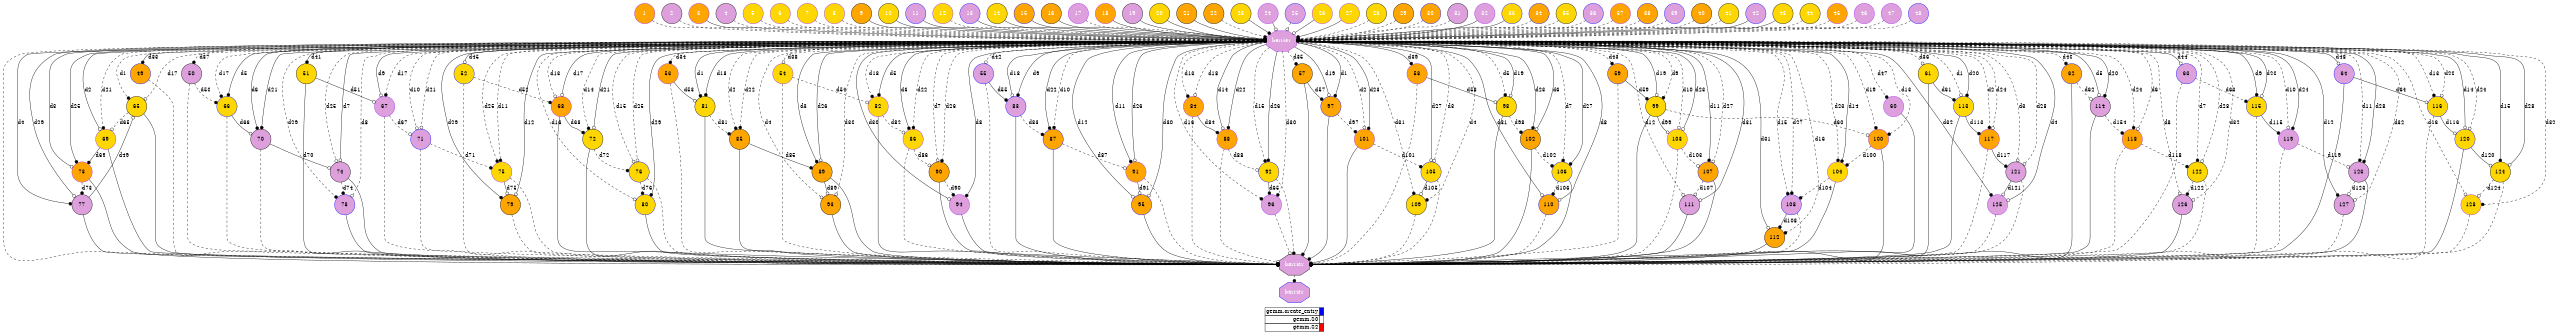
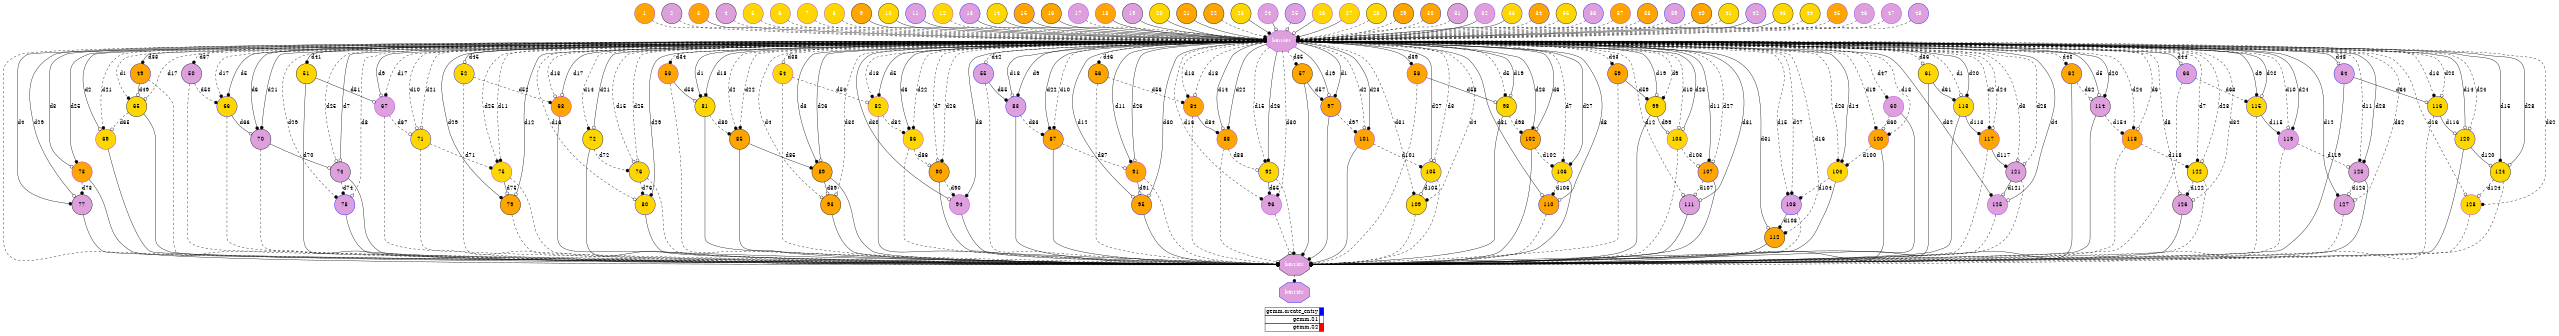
node "56": added
edge "99" -> "100": now "60" -> "100"
edge "81" -> "85": label "d81" -> "d80"
edge "68" -> "72": removed, label "d68"
edge "82" -> "86": arrowhead odot -> dot
node "71": fillcolor plum -> gold
edge "69" -> "73": removed, label "d69"
edge "77" -> "65": now "49" -> "65"
node "gemm.create_entry": text "gemm.S0" -> "gemm.S1"
